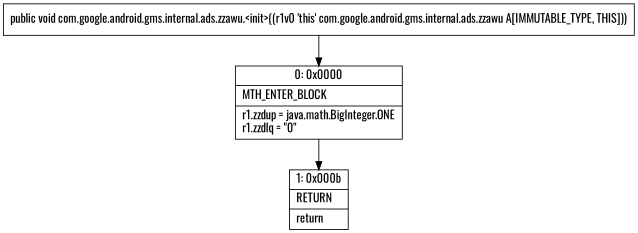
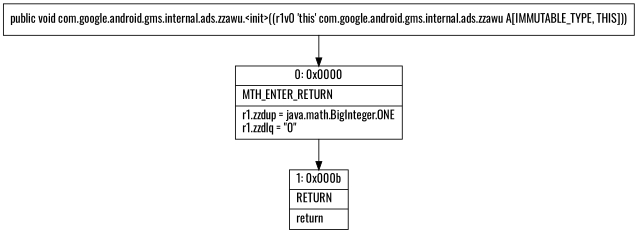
node "0: 0x0000": text "MTH_ENTER_BLOCK" -> "MTH_ENTER_RETURN"
